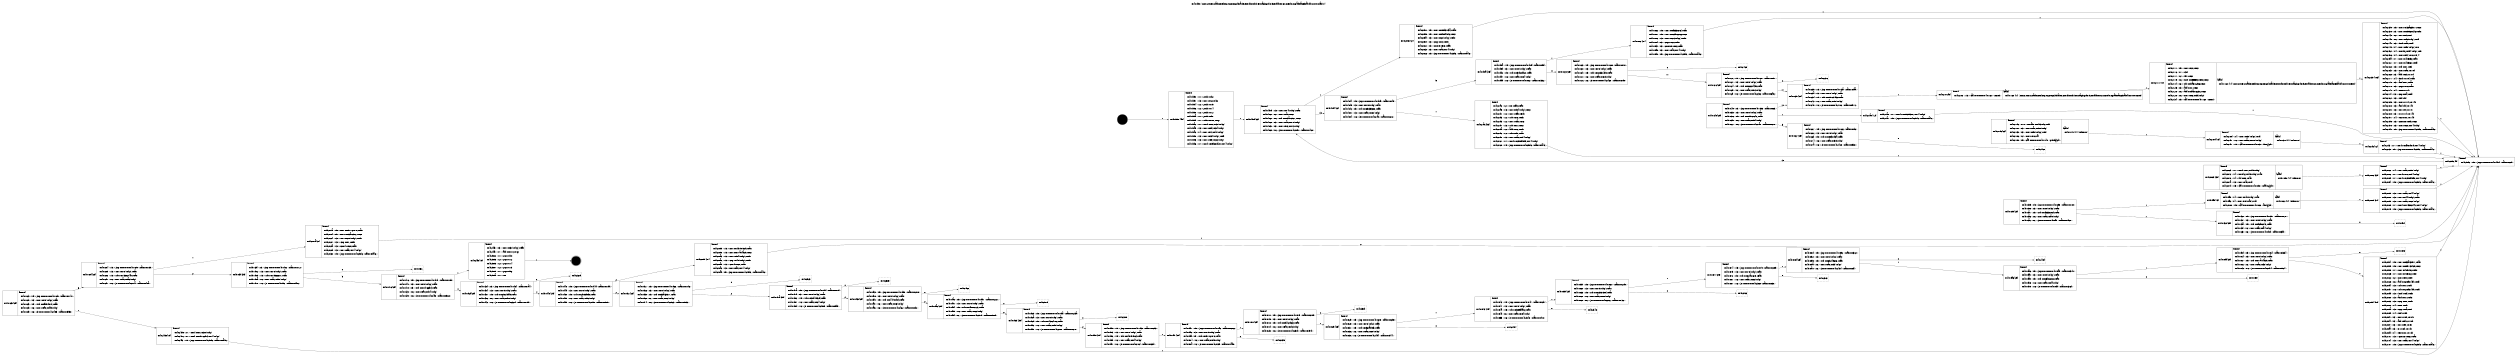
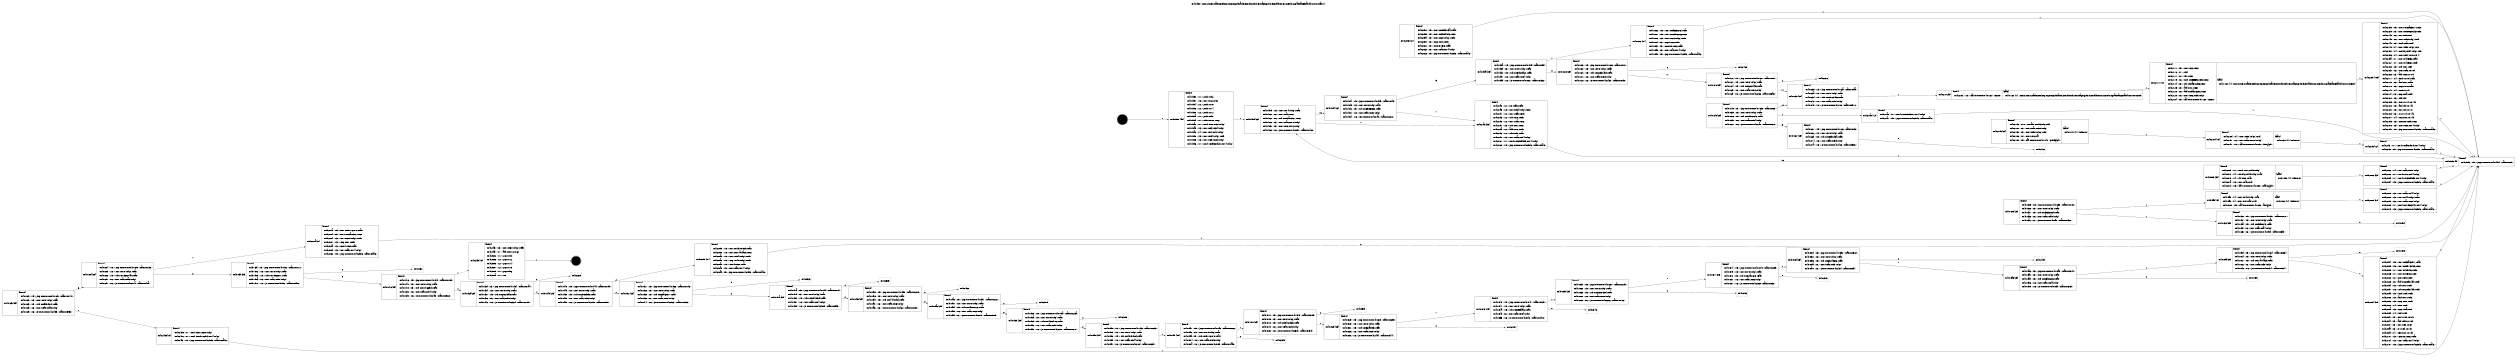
edge "0x401bbd [23]" -> "0x402050 [27]": now "0x401bbd [23]" -> "0x4021ac [33]"
